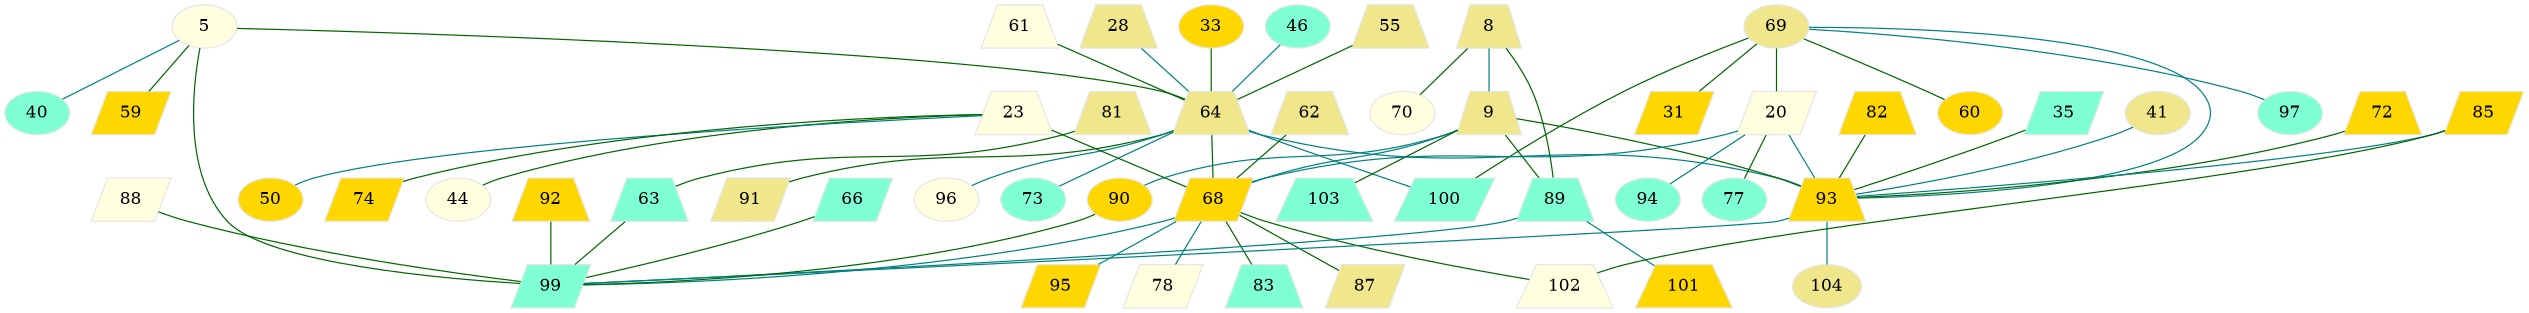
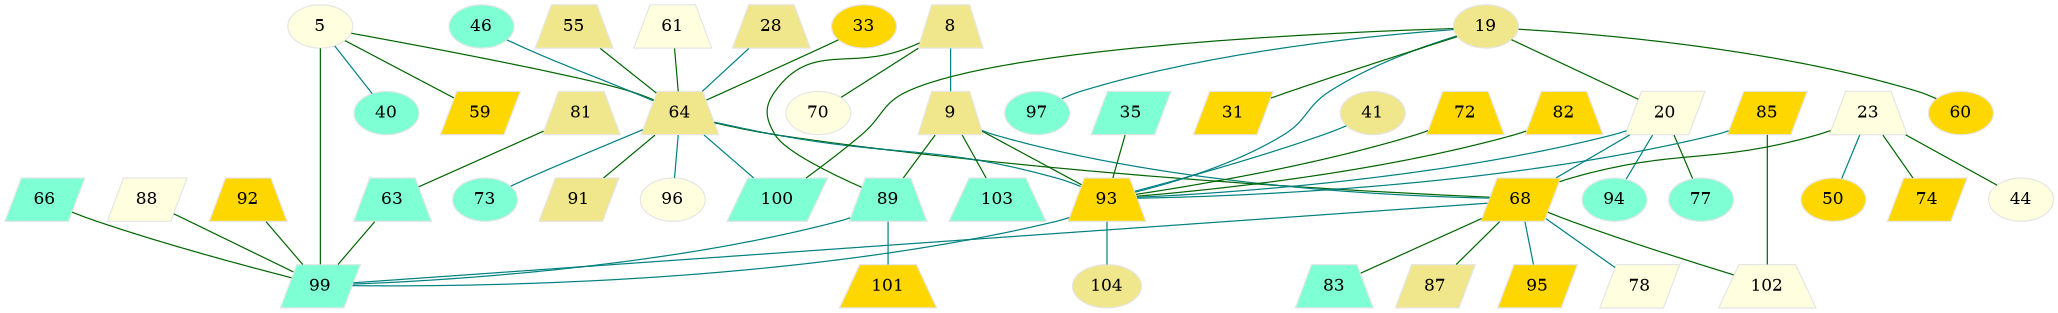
node "69": label "69" -> "19"
node "62": removed
node "90": removed
